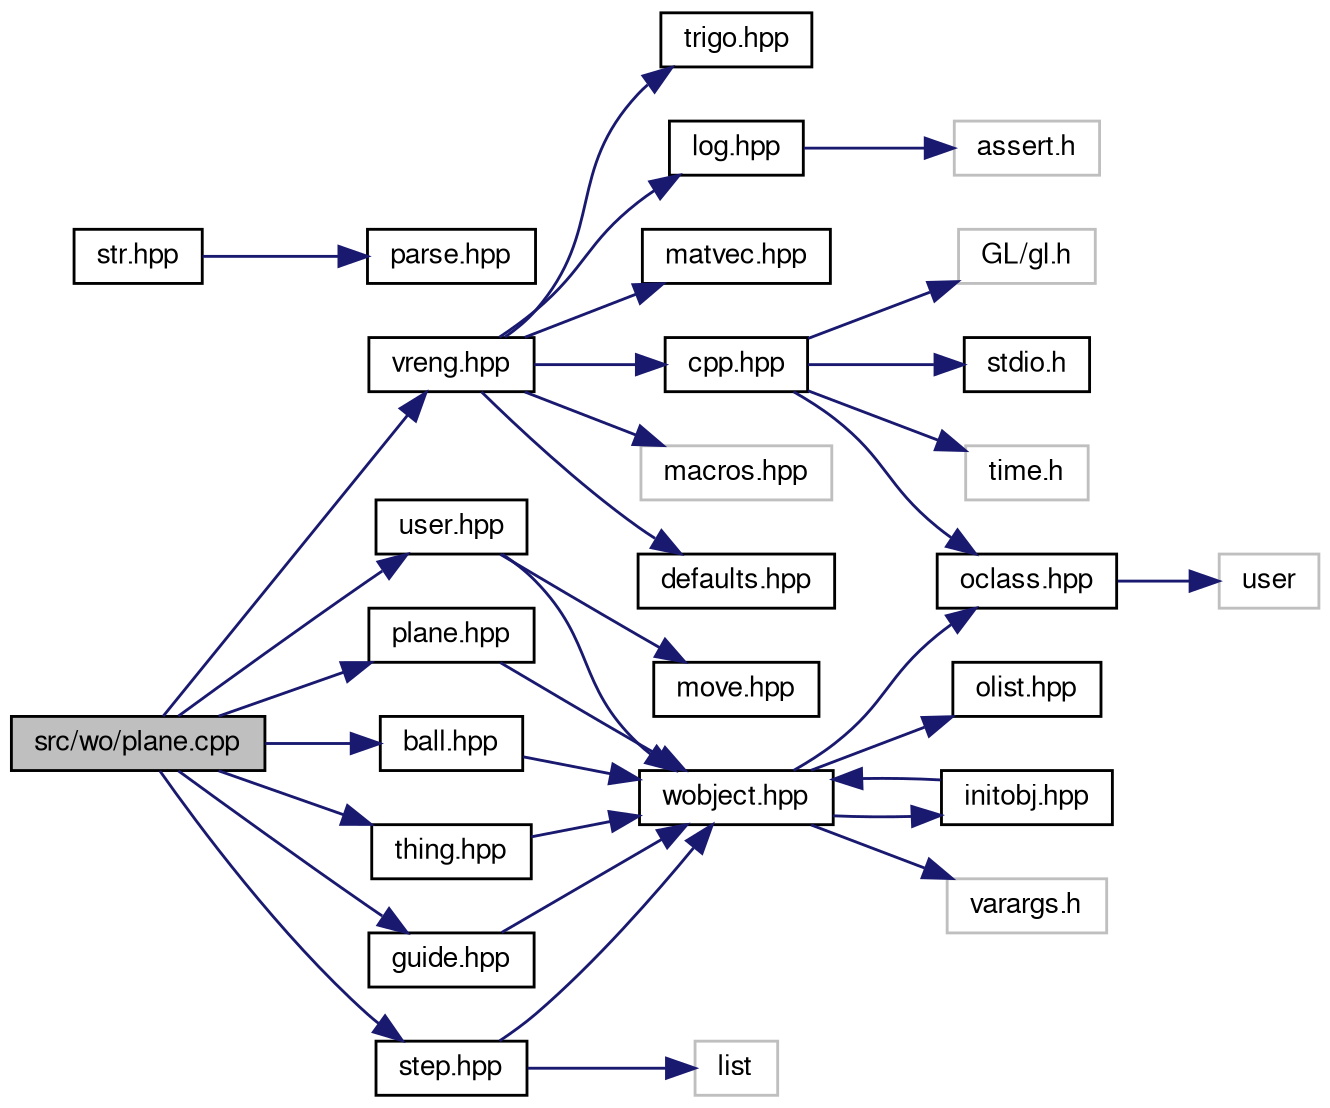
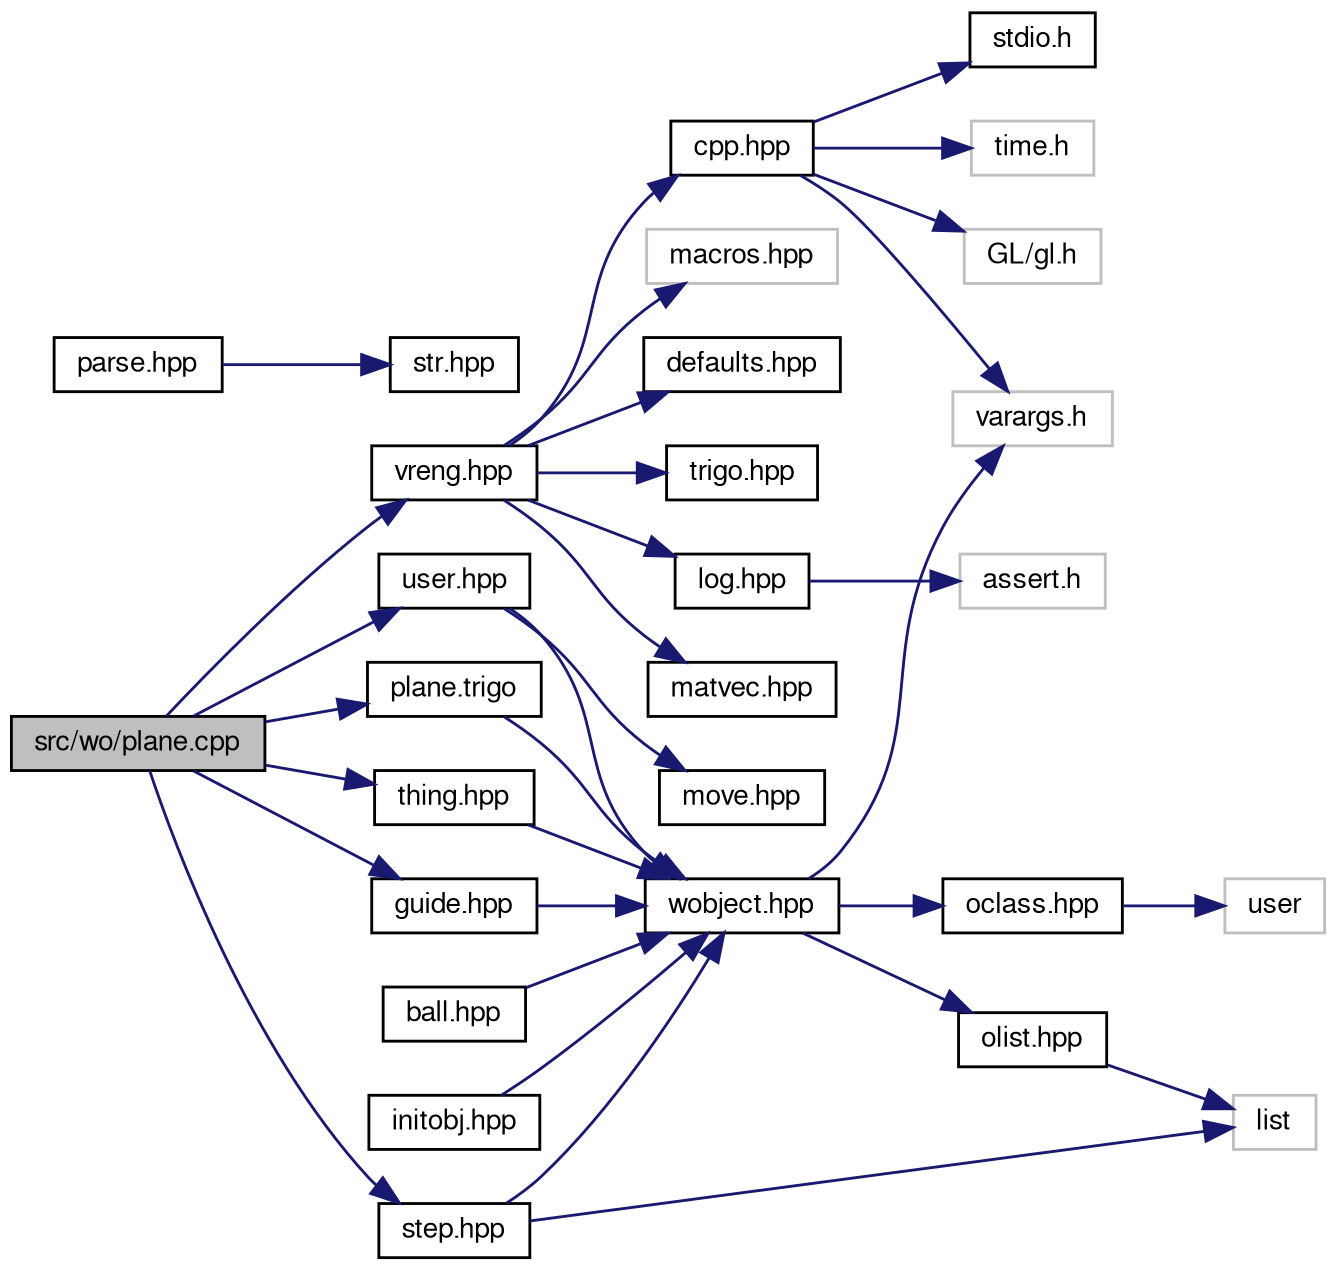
edge "str.hpp" -> "parse.hpp": reversed
edge "cpp.hpp" -> "oclass.hpp": now "cpp.hpp" -> "varargs.h"
node "plane.hpp": label "plane.hpp" -> "plane.trigo"
edge "src/wo/plane.cpp" -> "ball.hpp": removed
edge "wobject.hpp" -> "initobj.hpp": removed
edge "olist.hpp" -> "list": added
